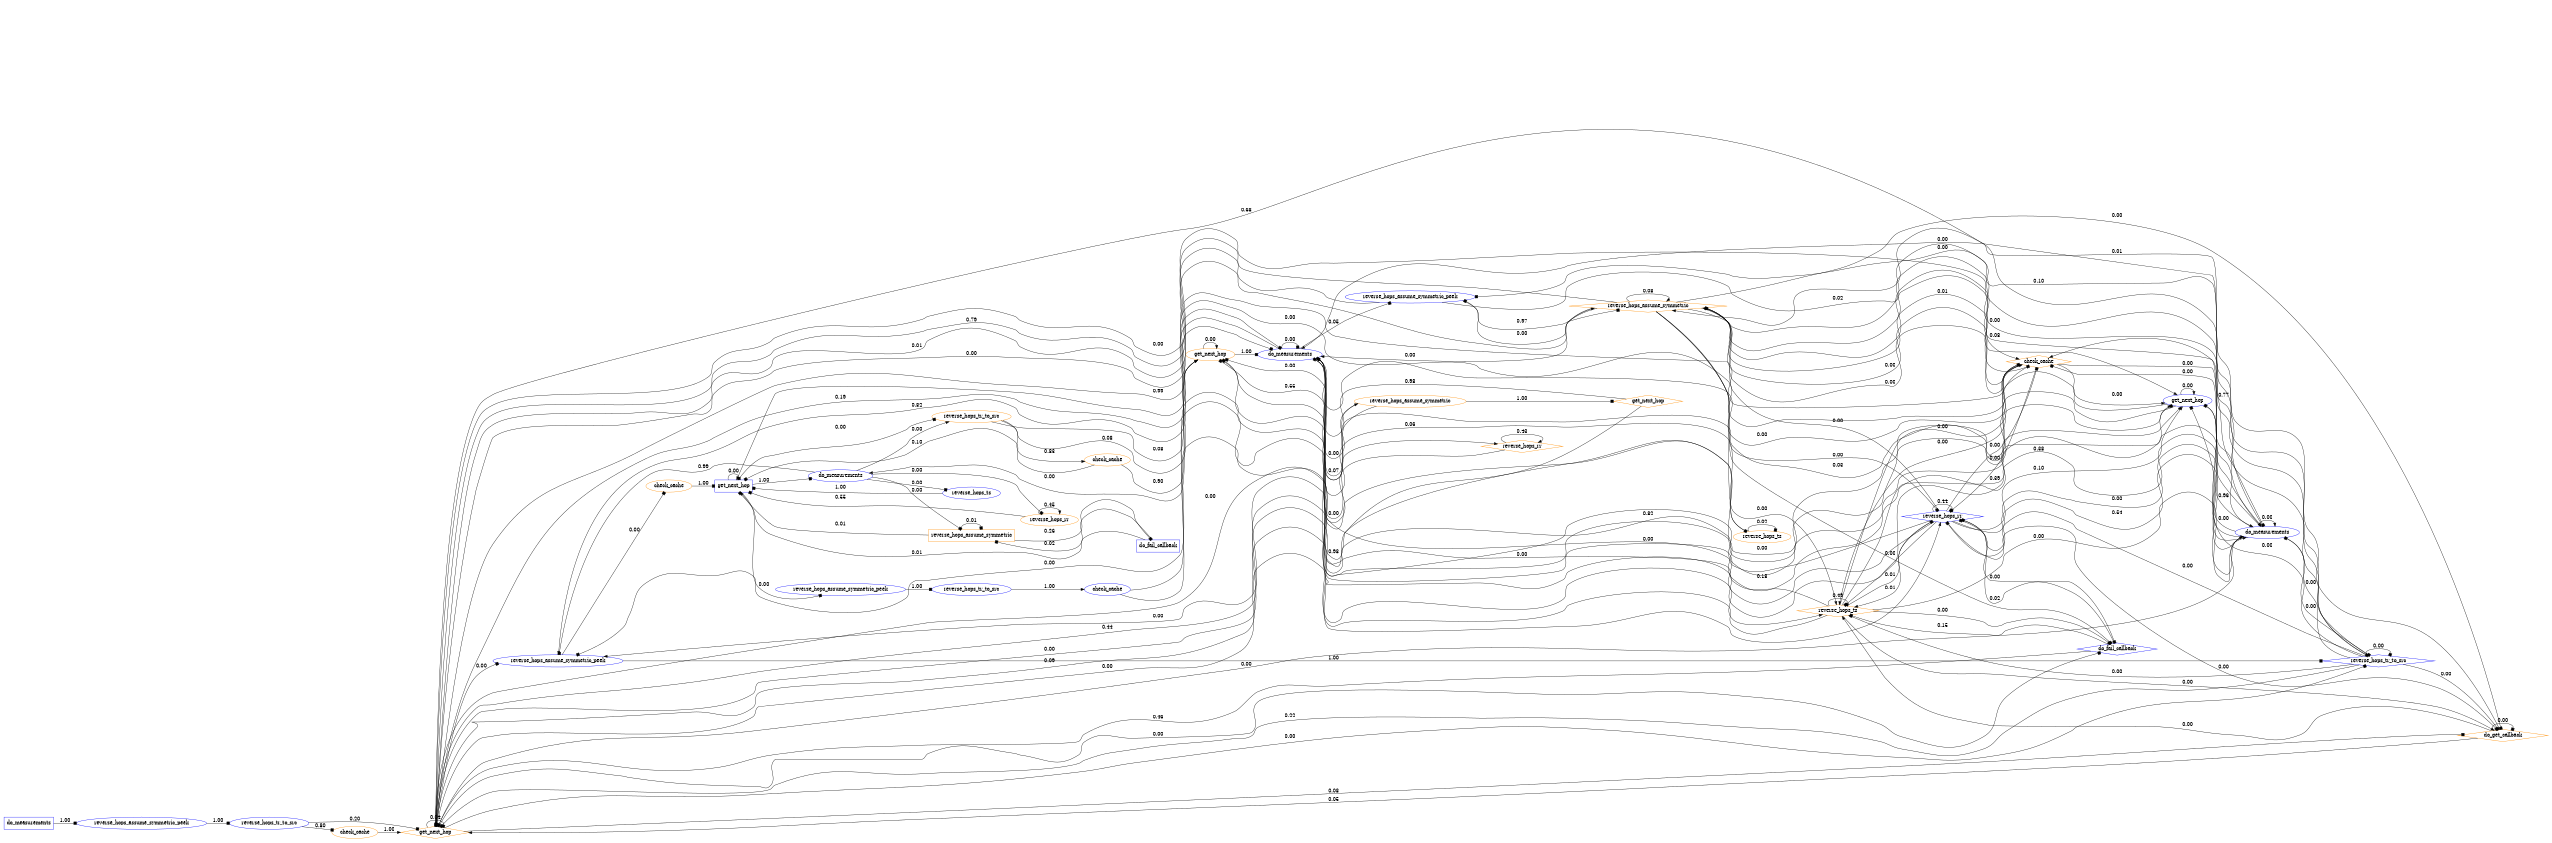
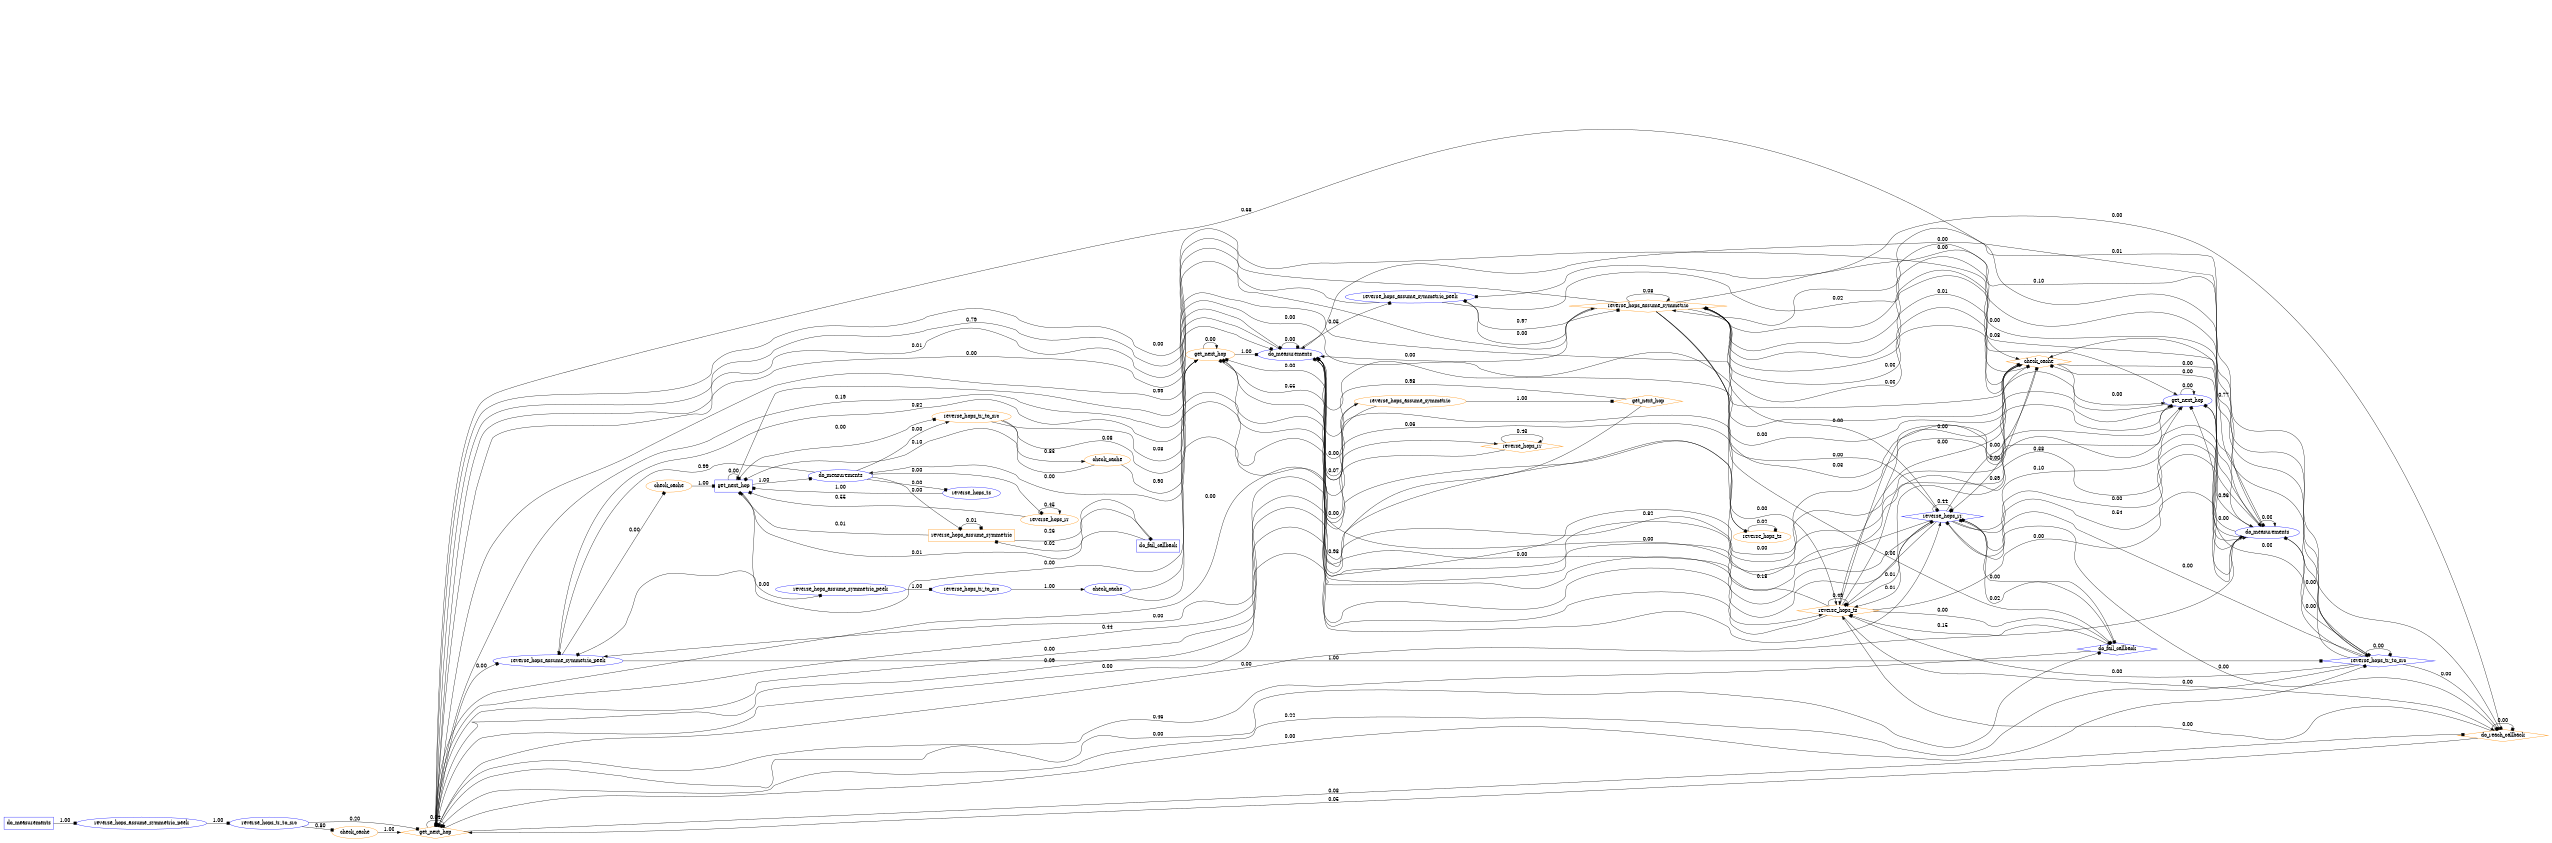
node "do_get_callback": label "do_get_callback" -> "do_reach_callback"
